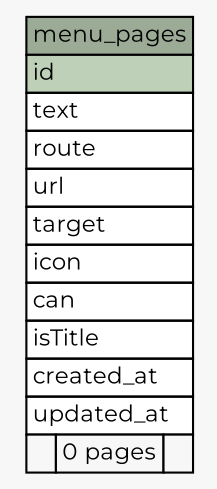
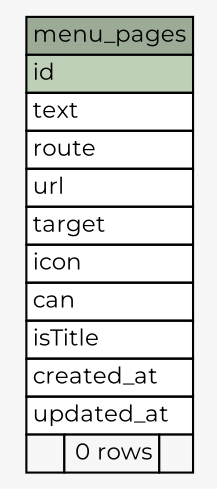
node "menu_pages": text "0 pages" -> "0 rows"
